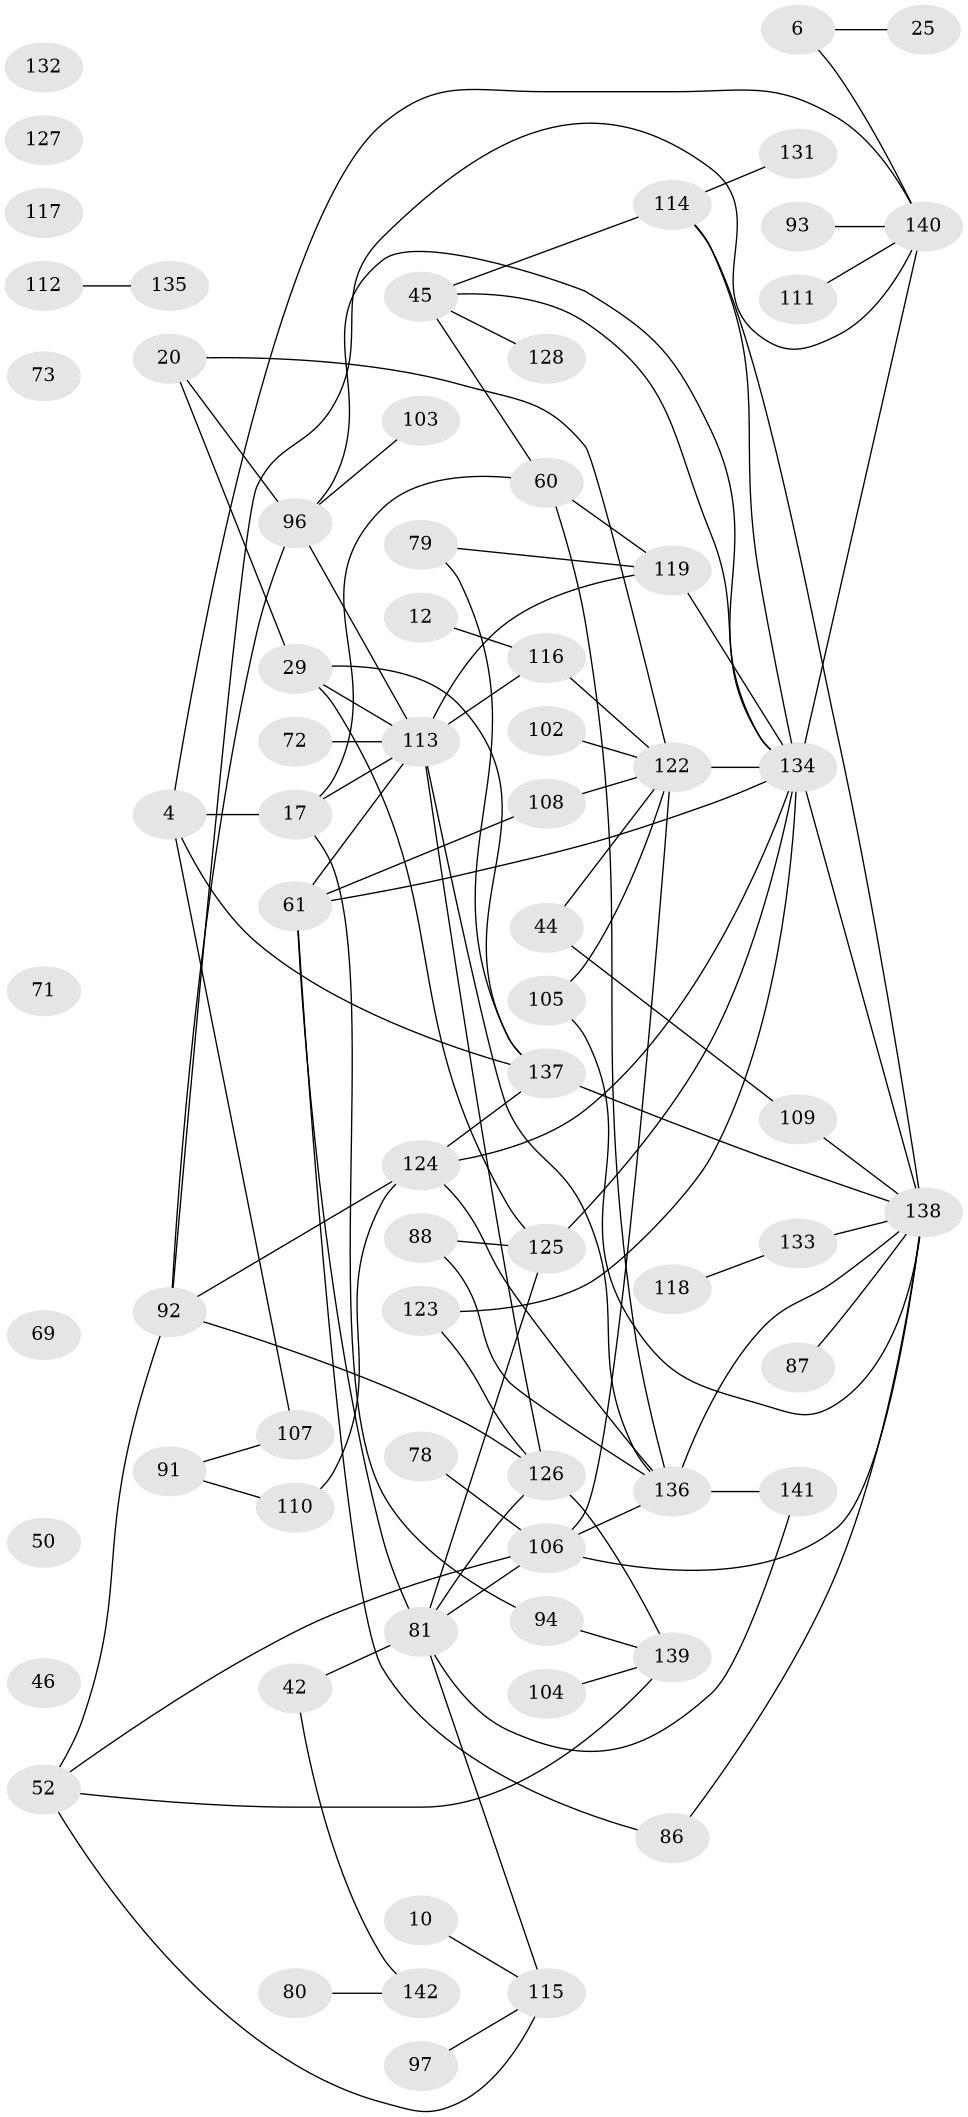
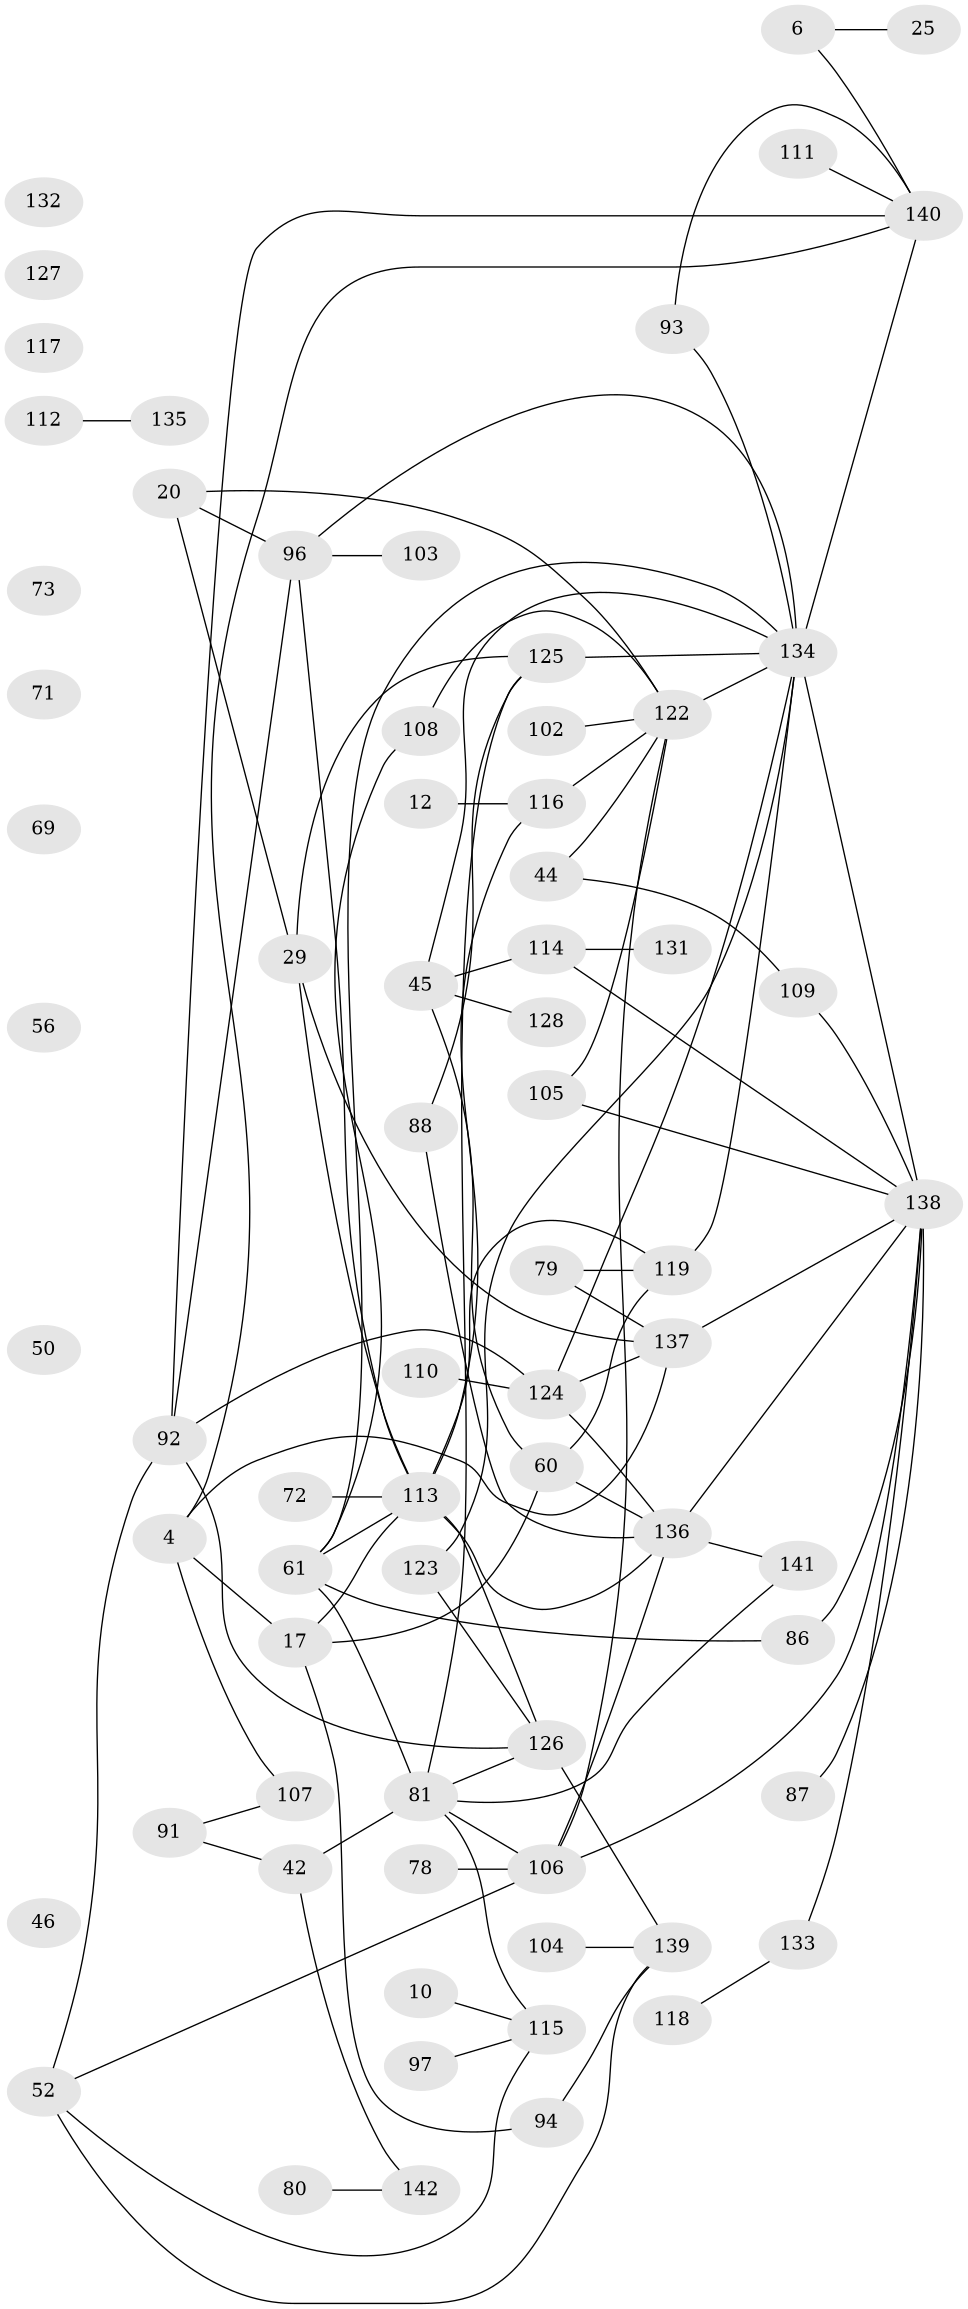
edge "114" -- "134": now "93" -- "134"
node "56": added
edge "91" -- "110": now "91" -- "42"
